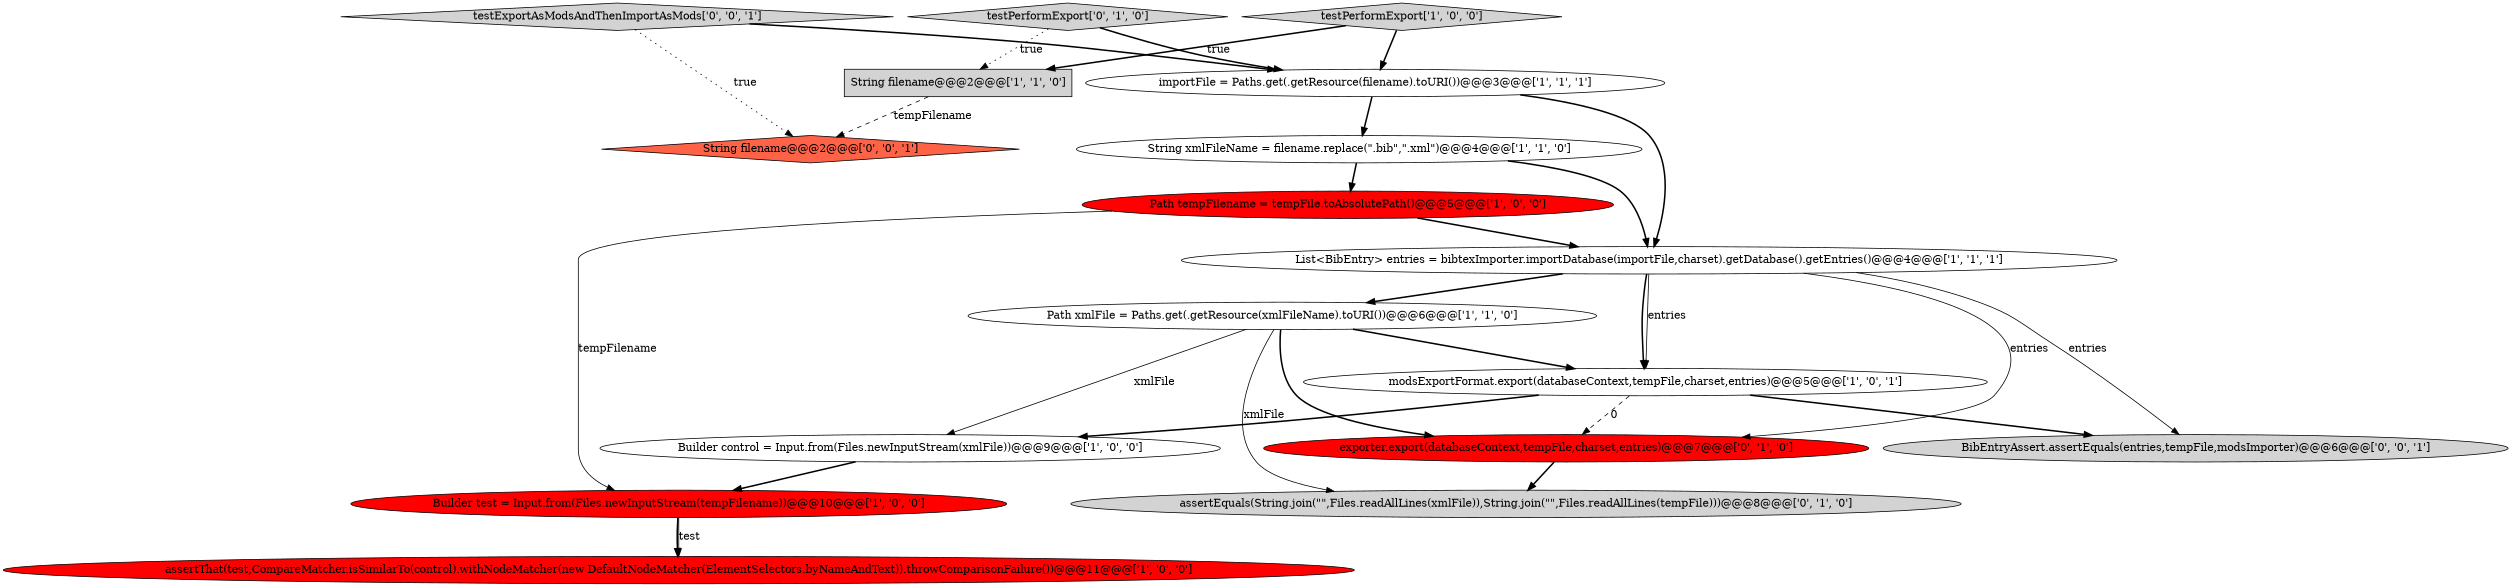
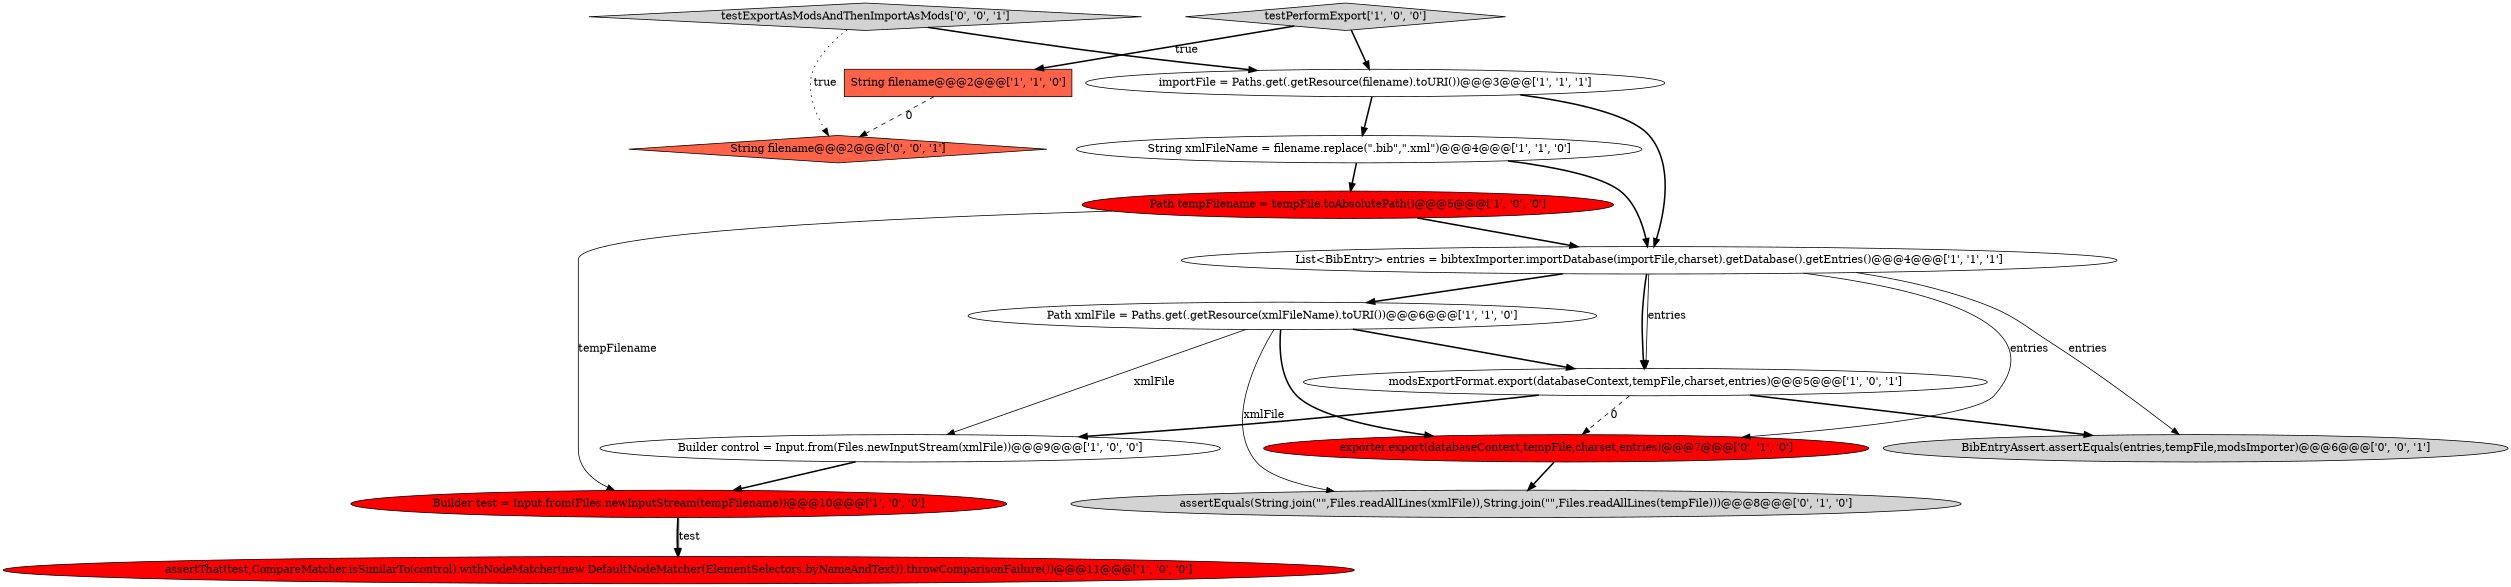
node "testPerformExport['0', '1', '0']": removed
node "String filename@@@2@@@['1', '1', '0']": fillcolor lightgray -> tomato
edge "String filename@@@2@@@['1', '1', '0']" -> "String filename@@@2@@@['0', '0', '1']": label "tempFilename" -> "0"
